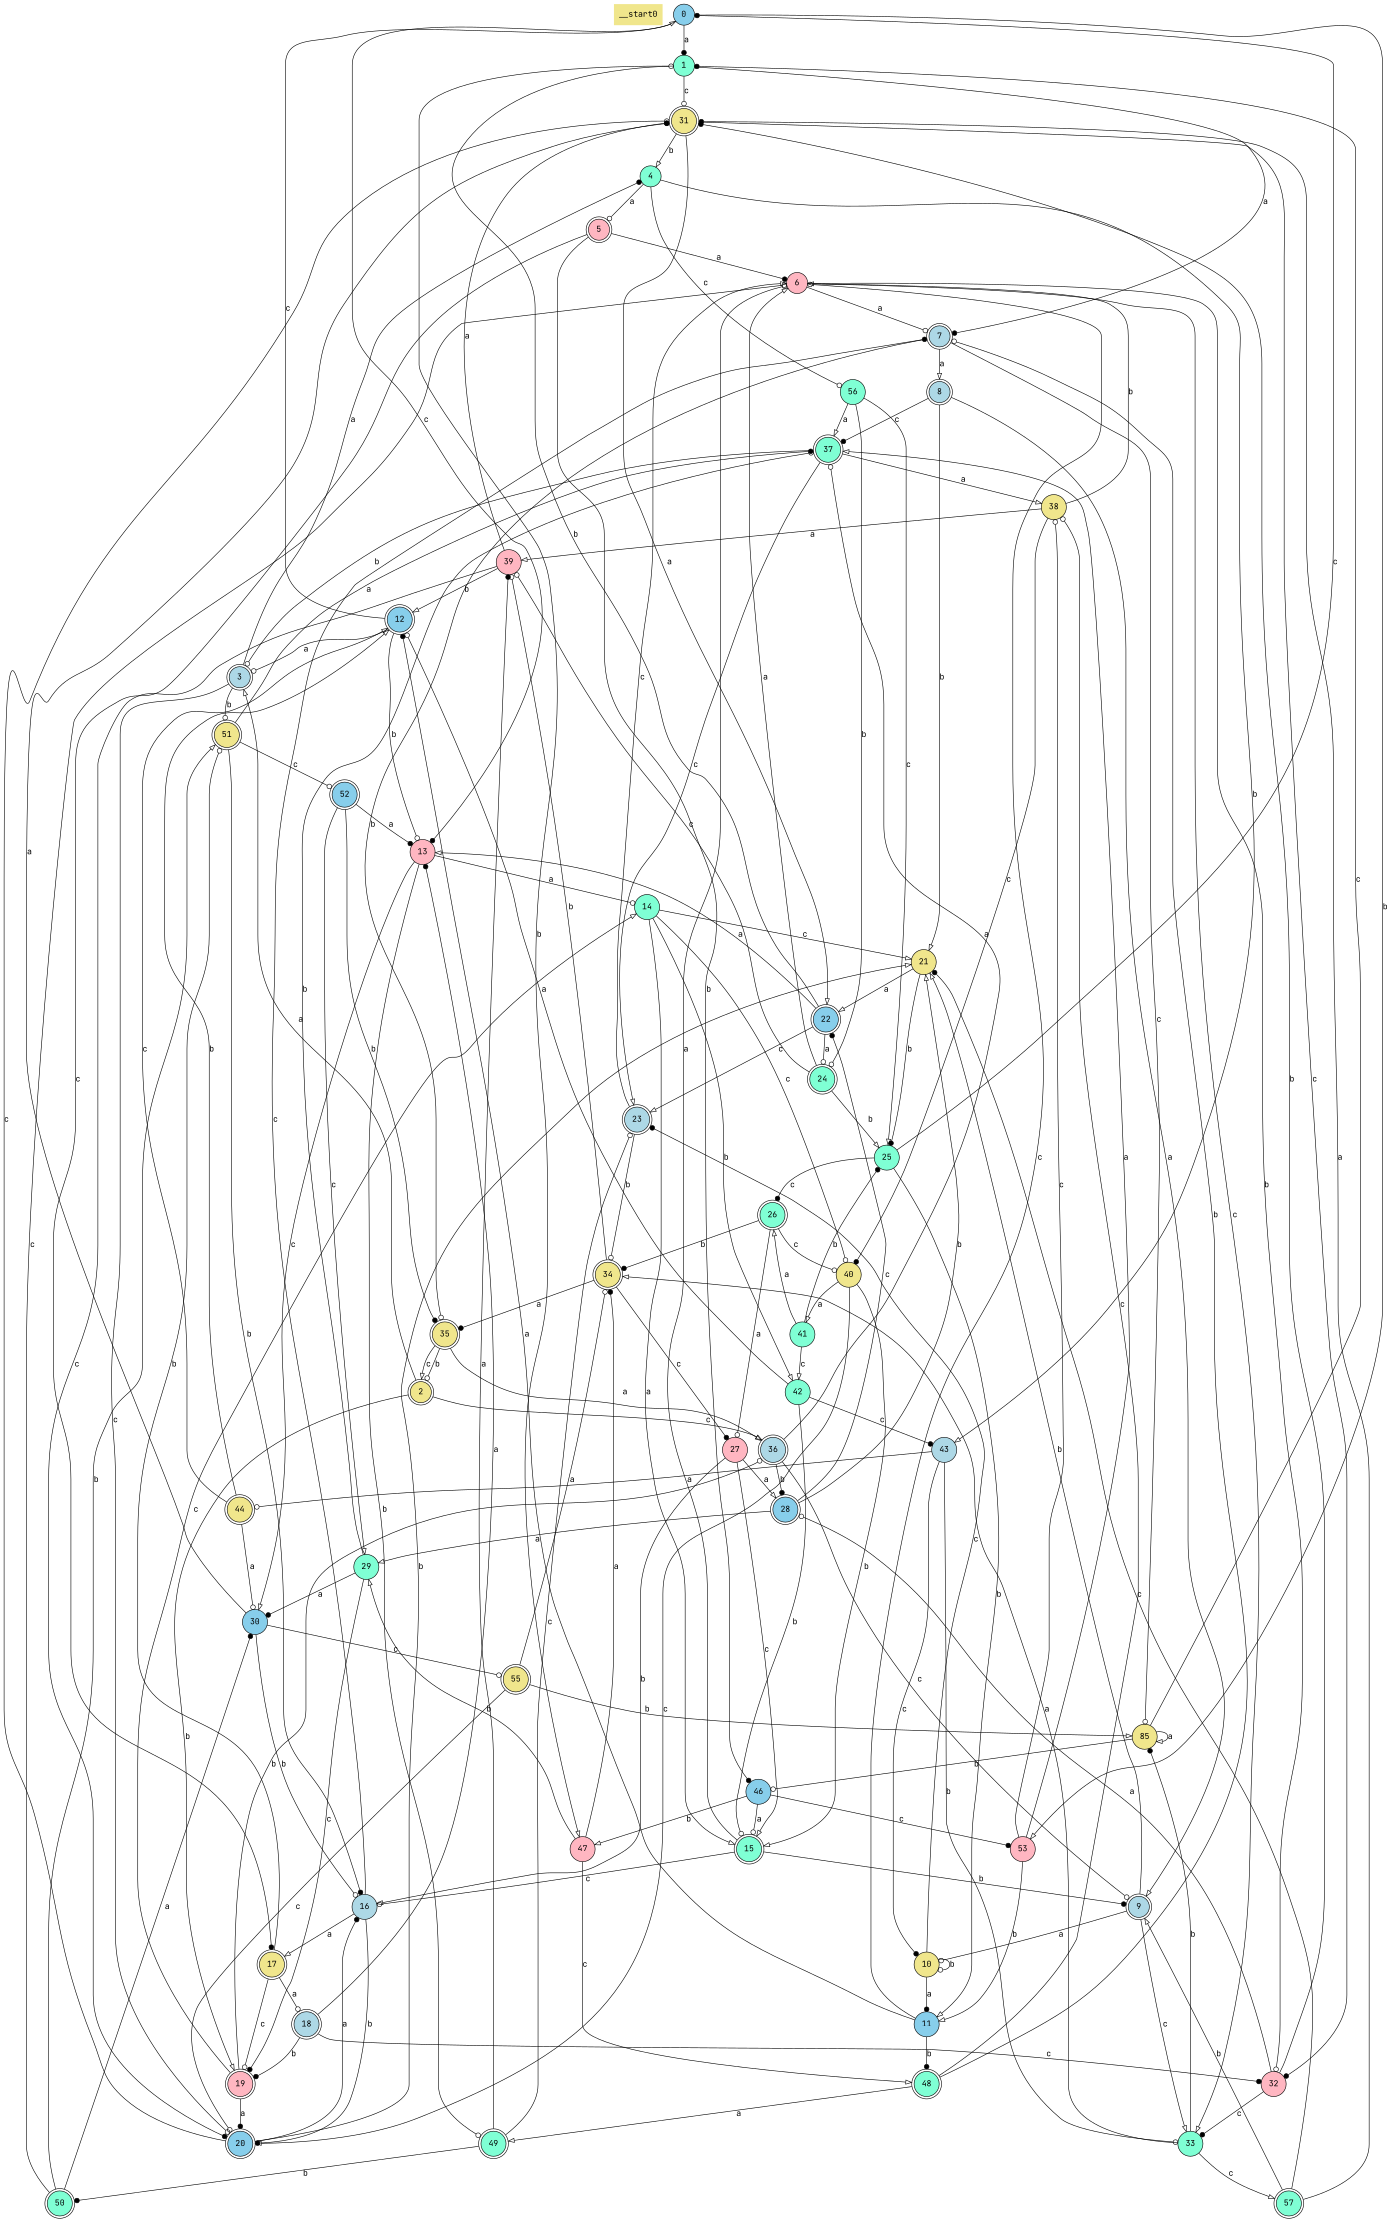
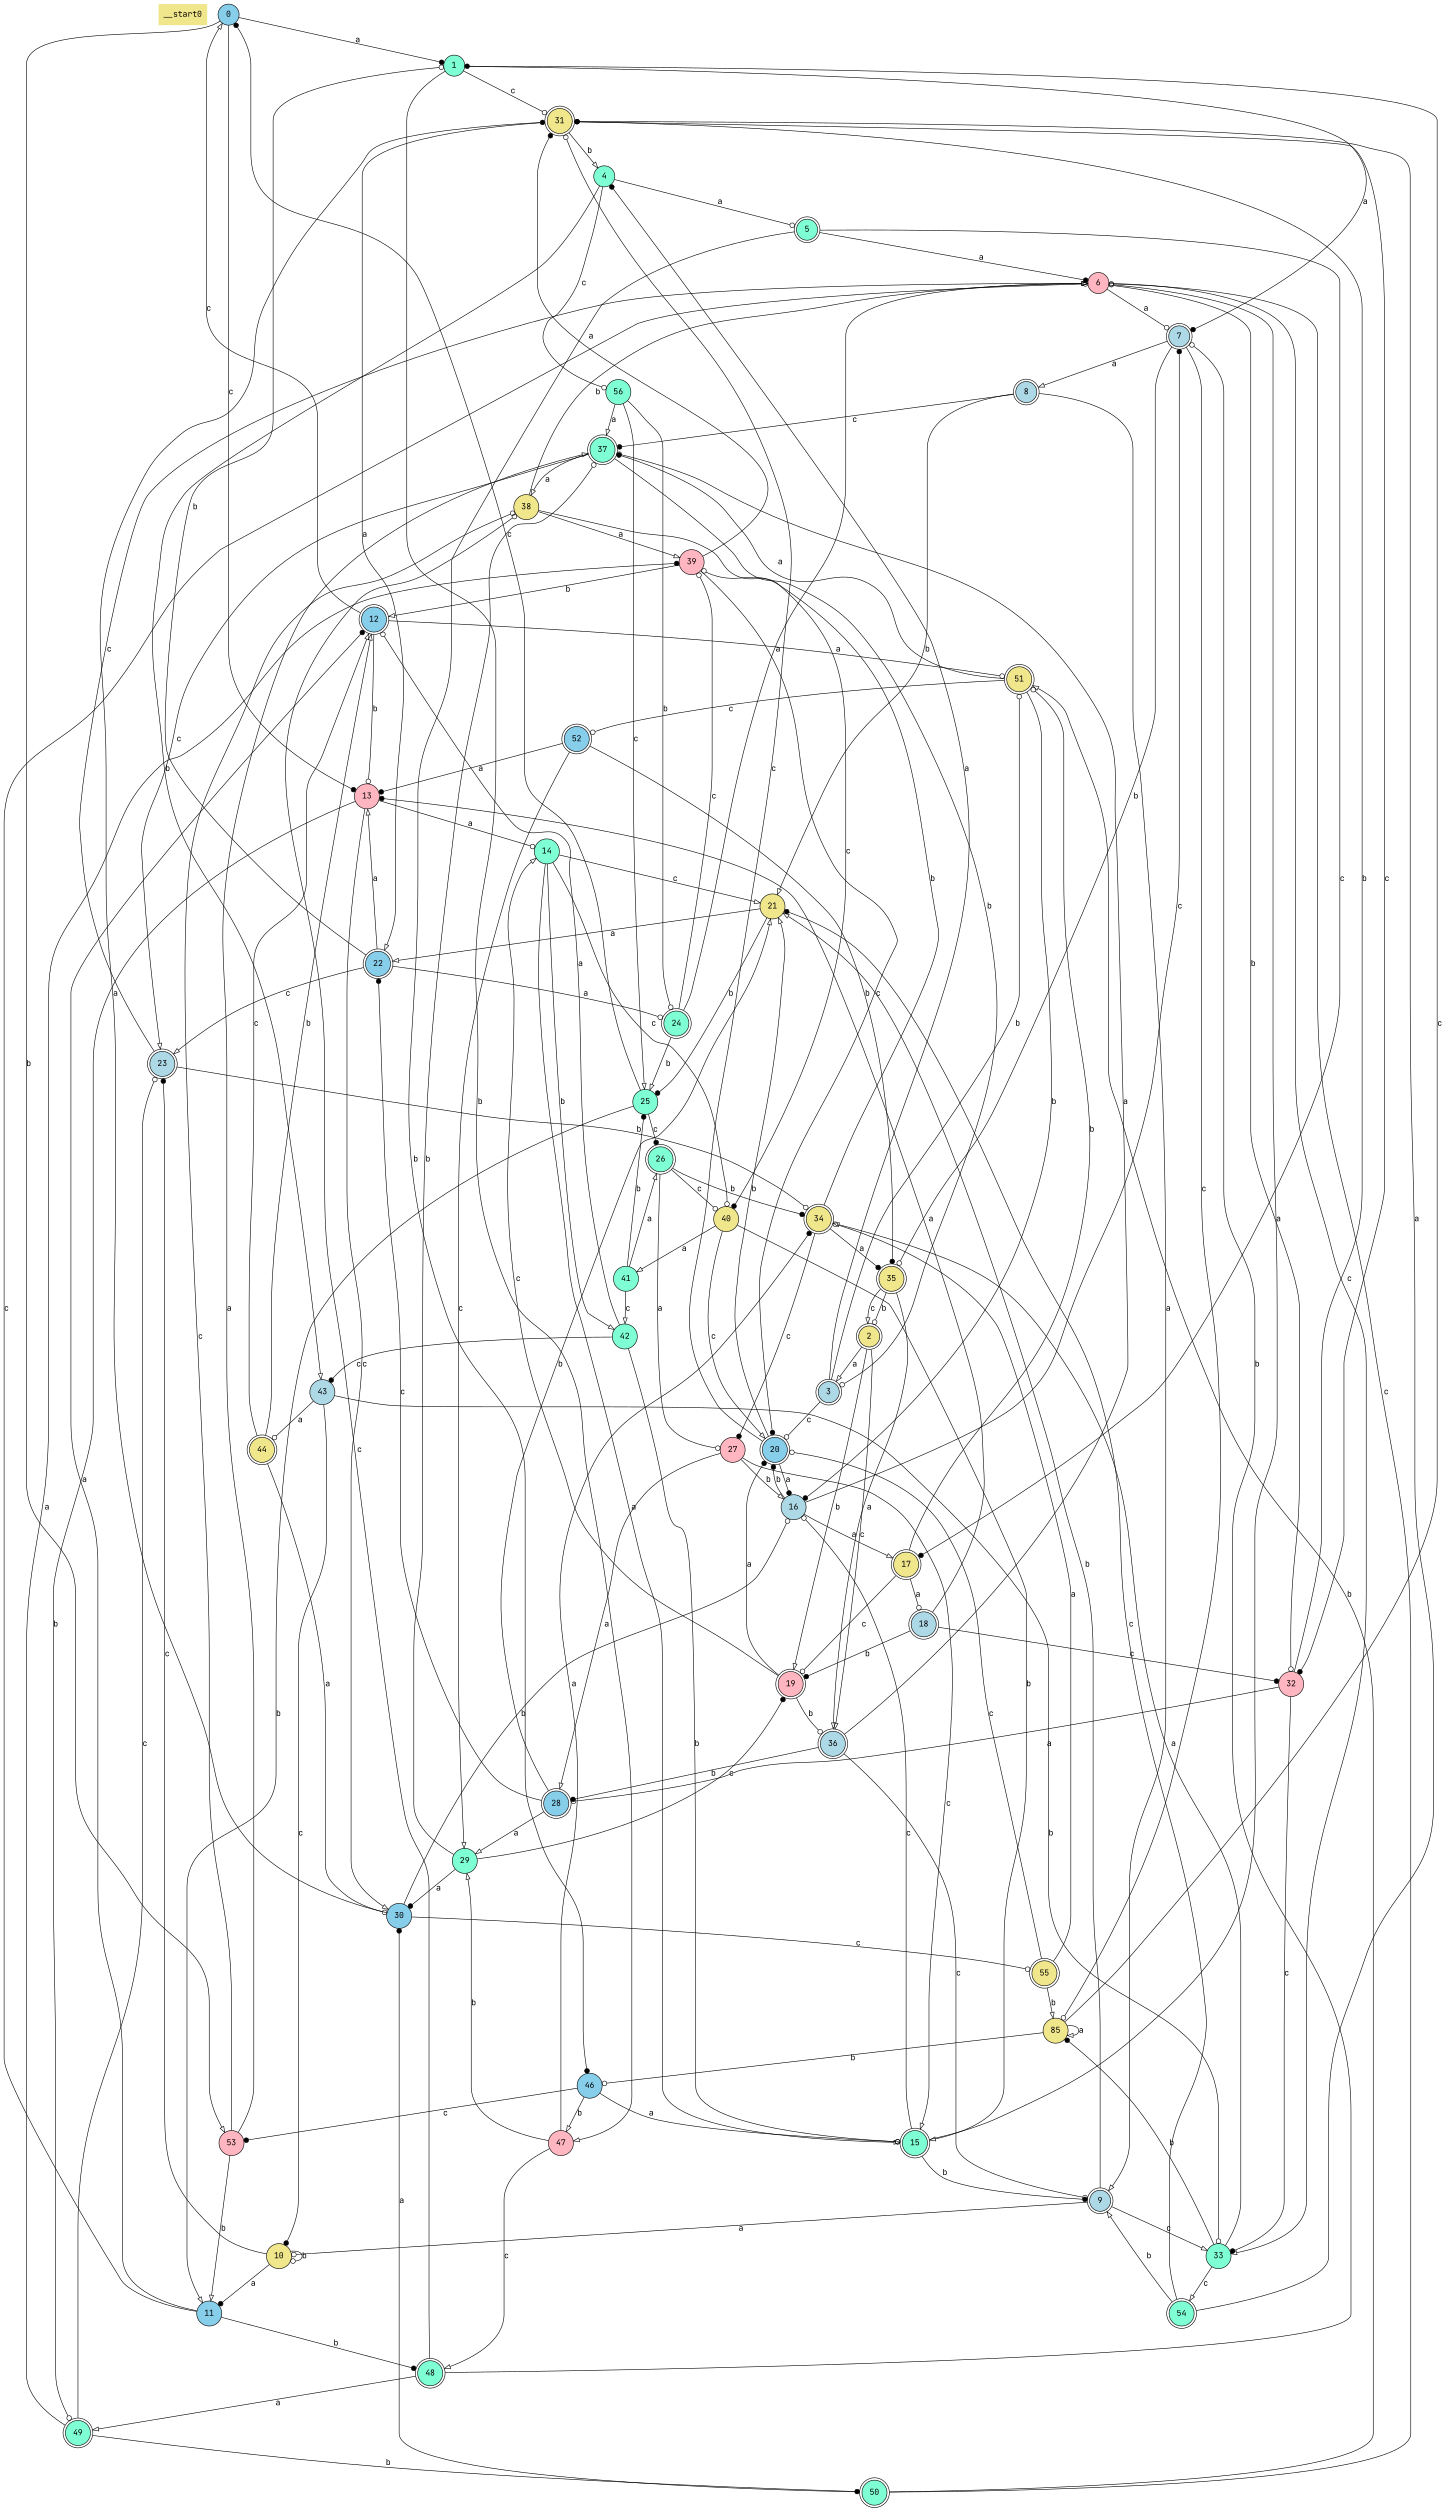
node "5": fillcolor lightpink -> aquamarine
edge "12" -> "3": now "12" -> "51"
node "57": label "57" -> "54"
